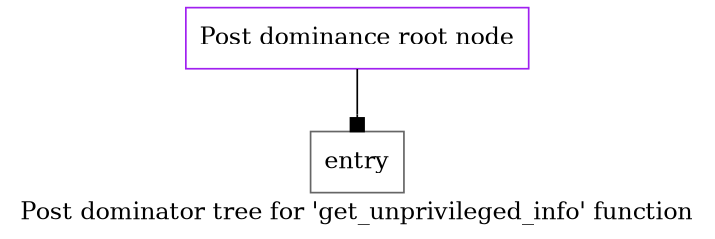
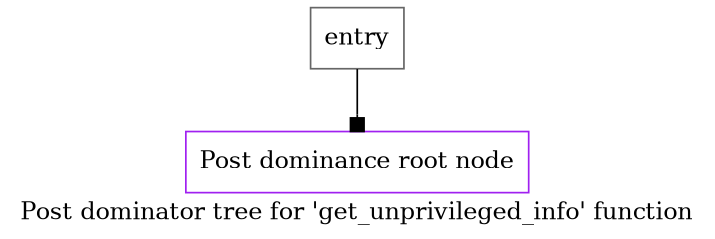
edge "Post dominance root node" -> "entry": reversed
